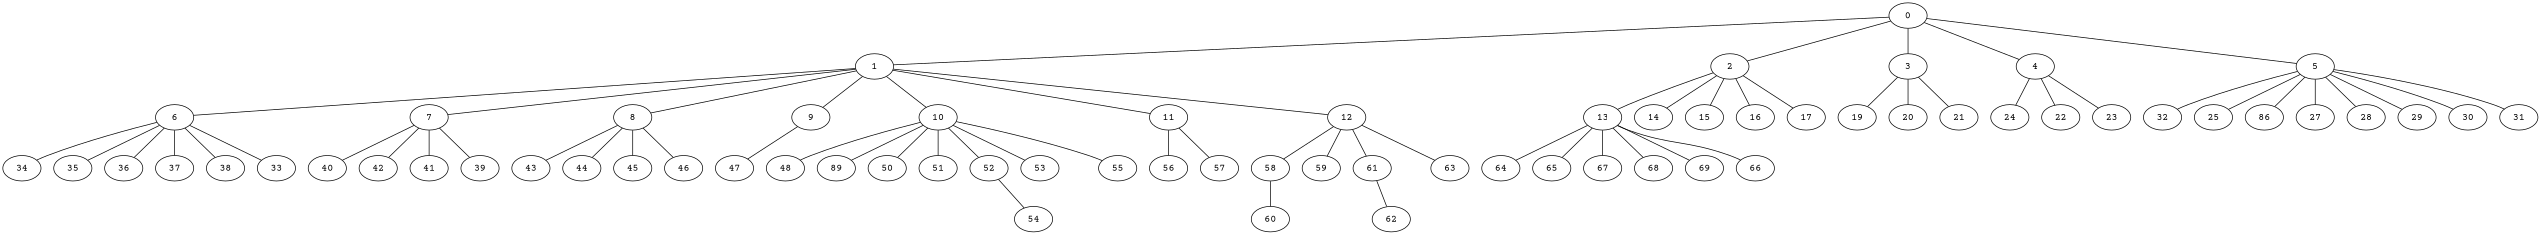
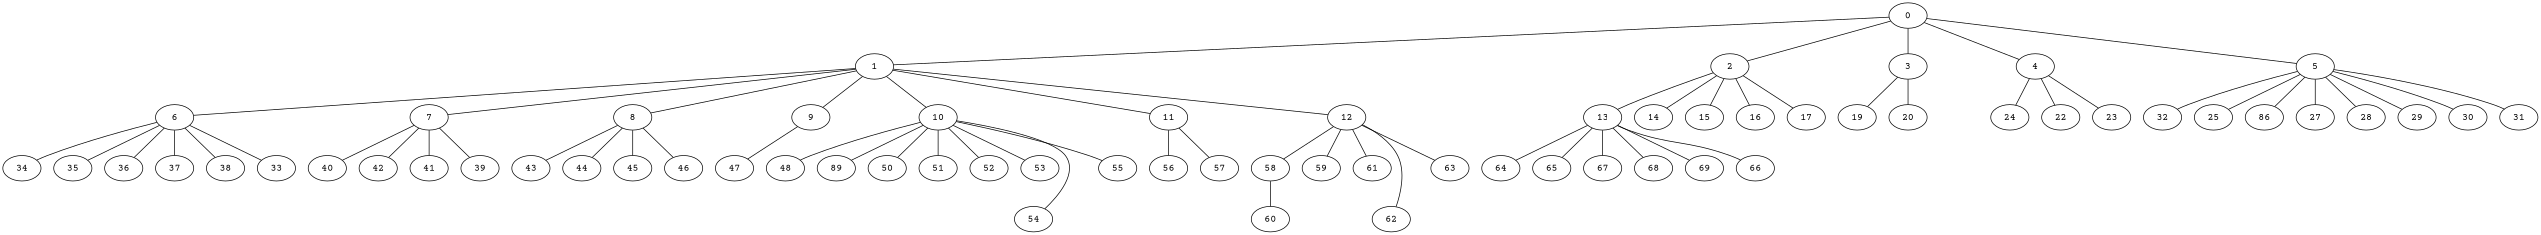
node "21": removed
edge "52" -- "54": now "10" -- "54"
edge "61" -- "62": now "12" -- "62"
